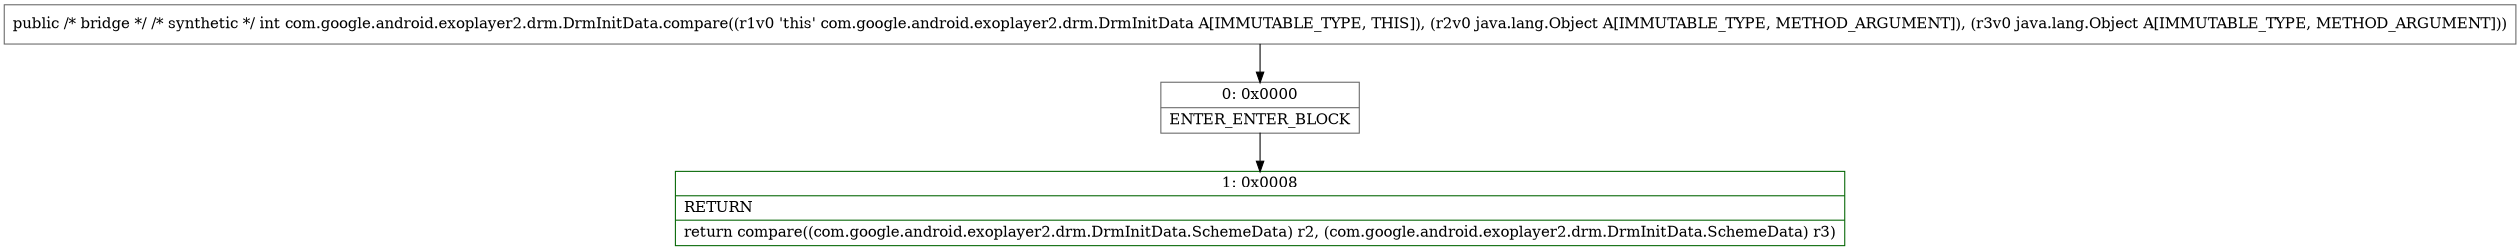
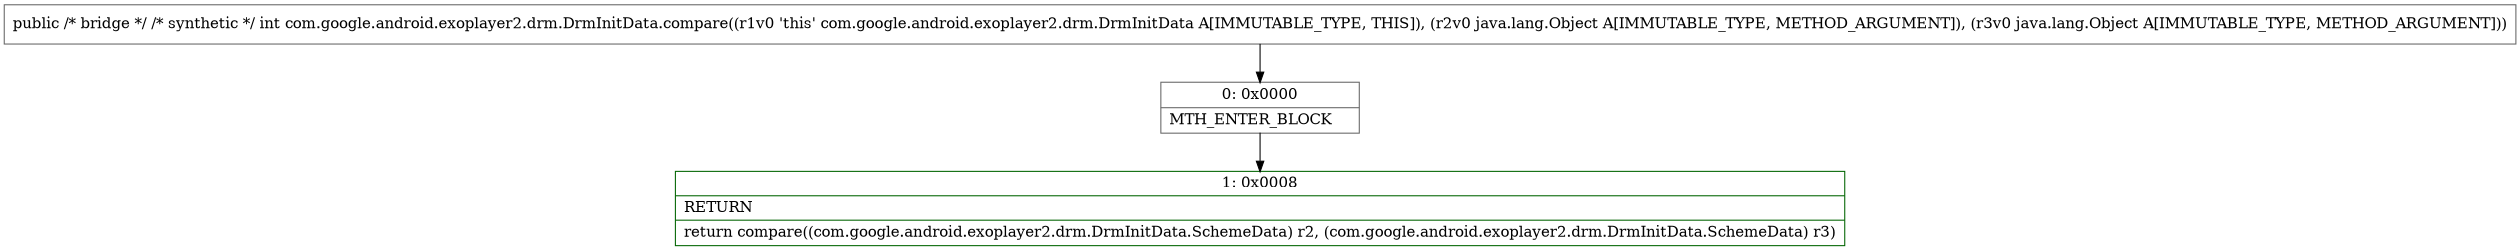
node "0: 0x0000": text "ENTER_ENTER_BLOCK" -> "MTH_ENTER_BLOCK"
